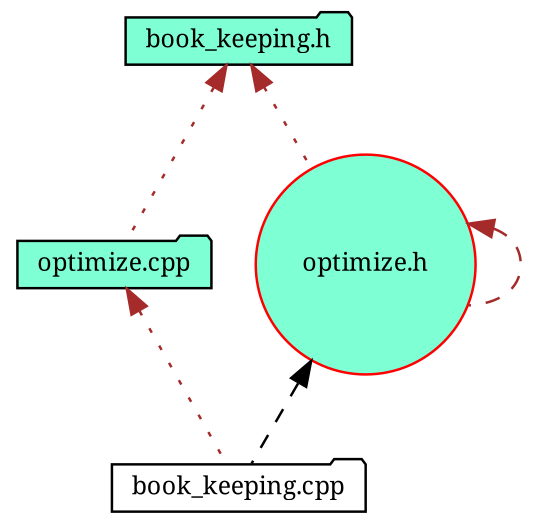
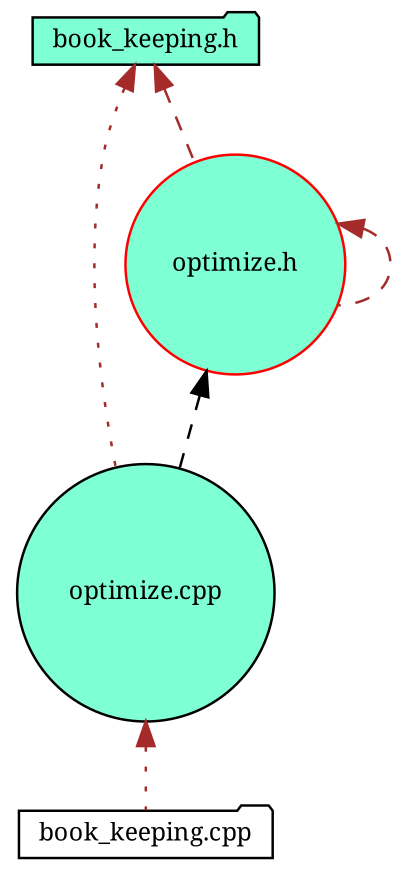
edge "optimize.h" -> "book_keeping.h": style dotted -> dashed
node "optimize.cpp": shape folder -> circle
edge "book_keeping.cpp" -> "optimize.h": now "optimize.cpp" -> "optimize.h"
